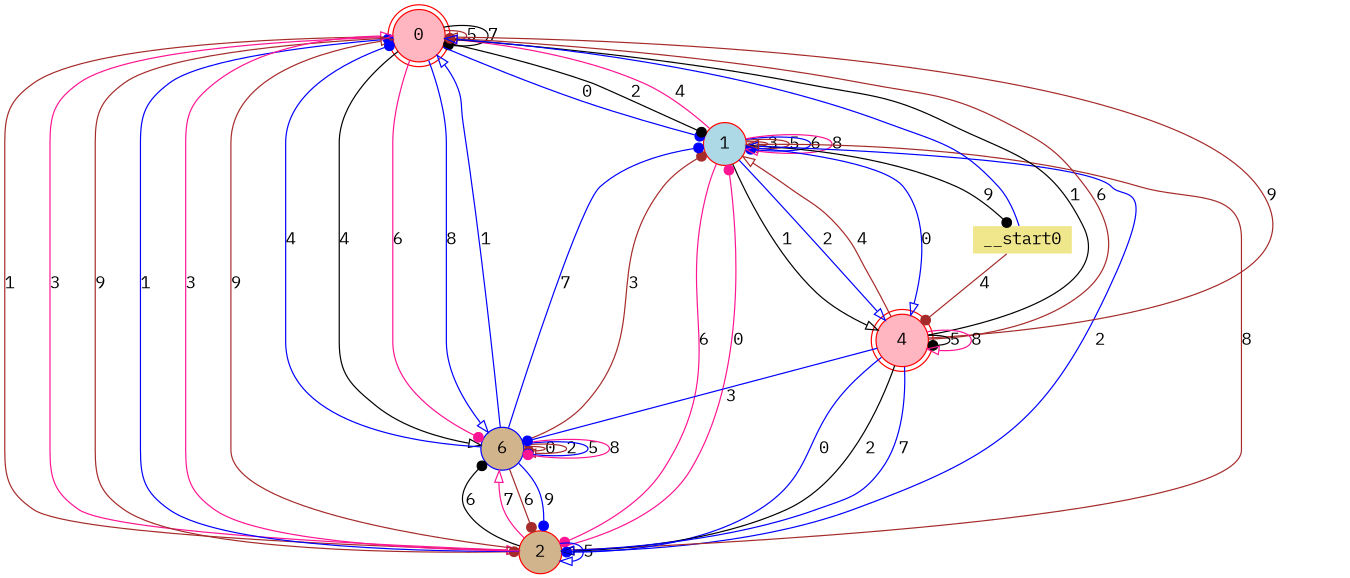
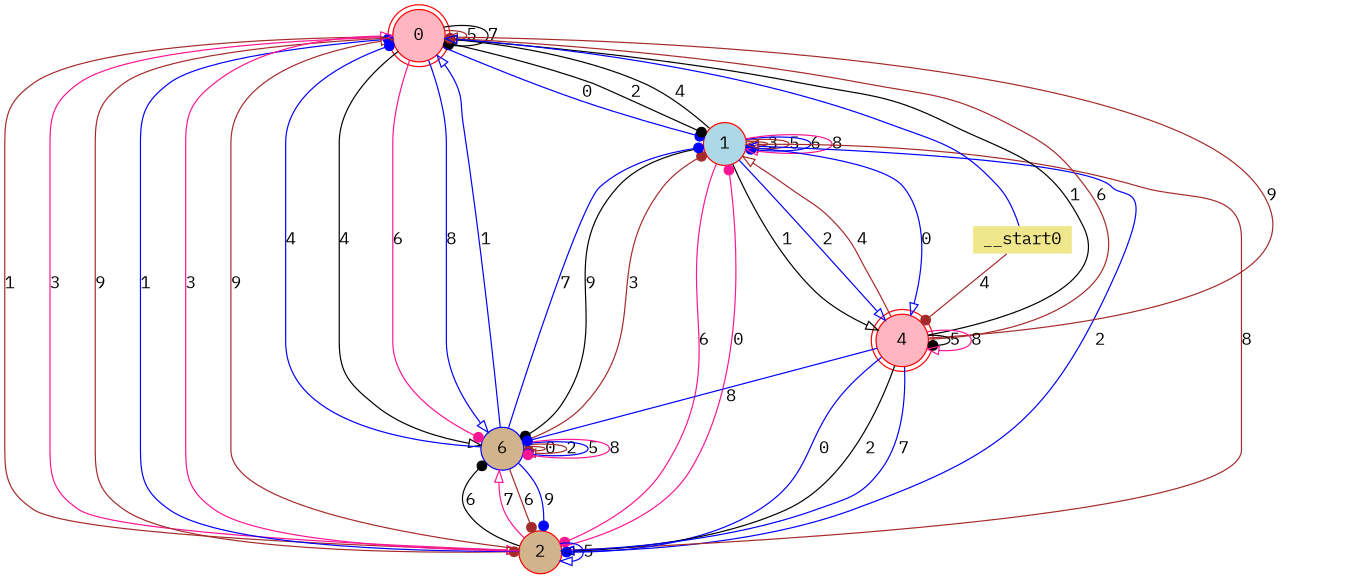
edge "1" -> "0": color deeppink -> black
edge "1" -> "__start0": now "1" -> "6"
edge "4" -> "6": label "3" -> "8"
